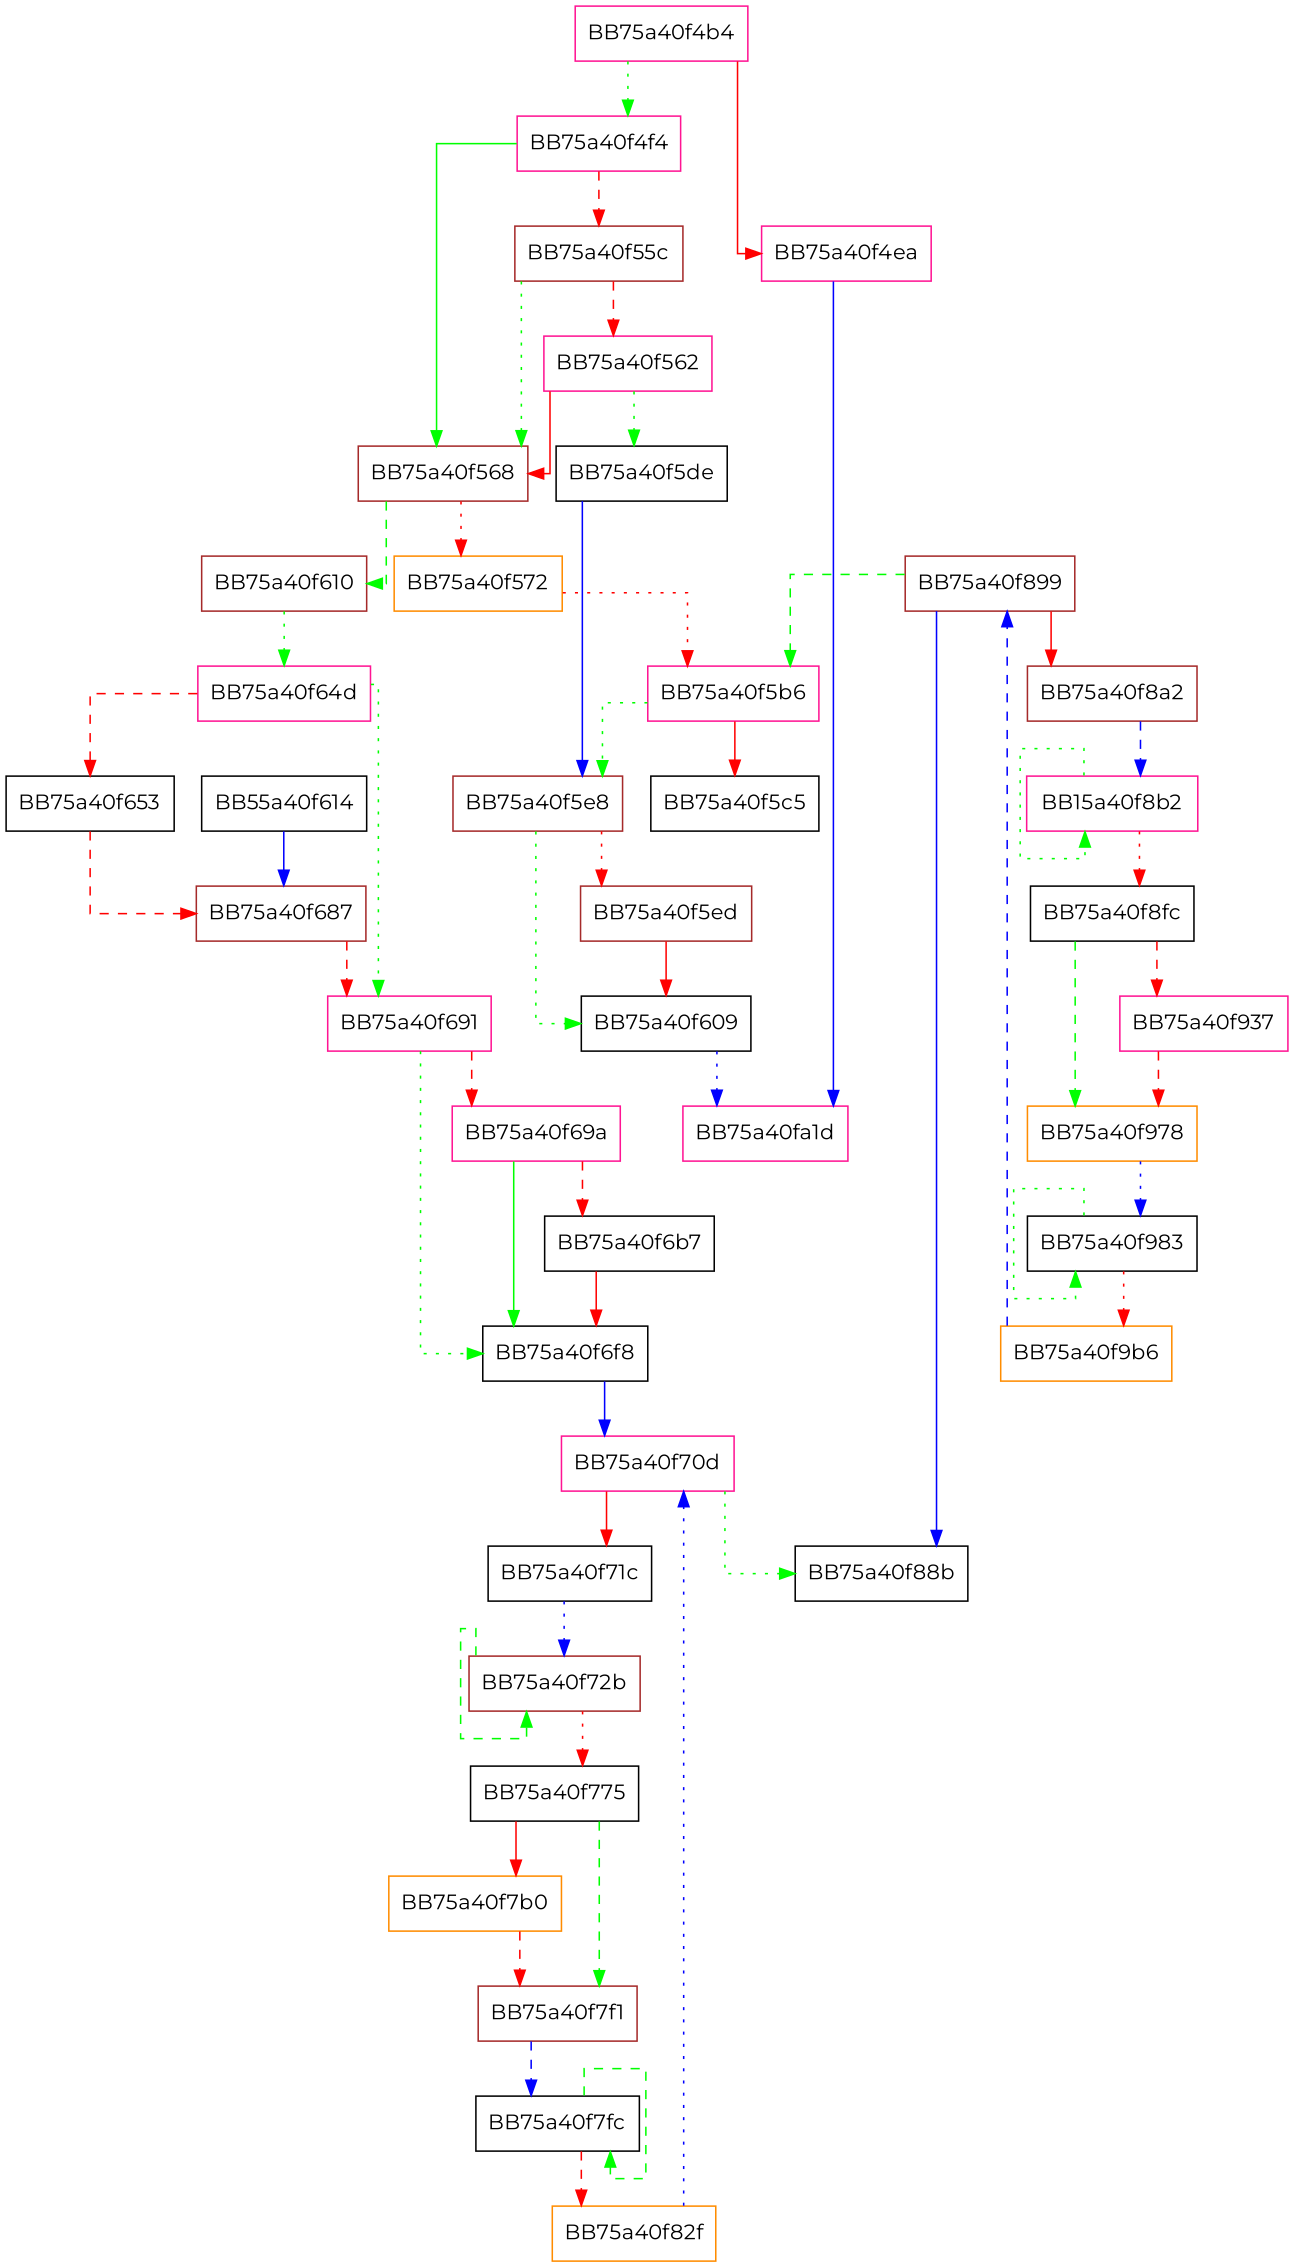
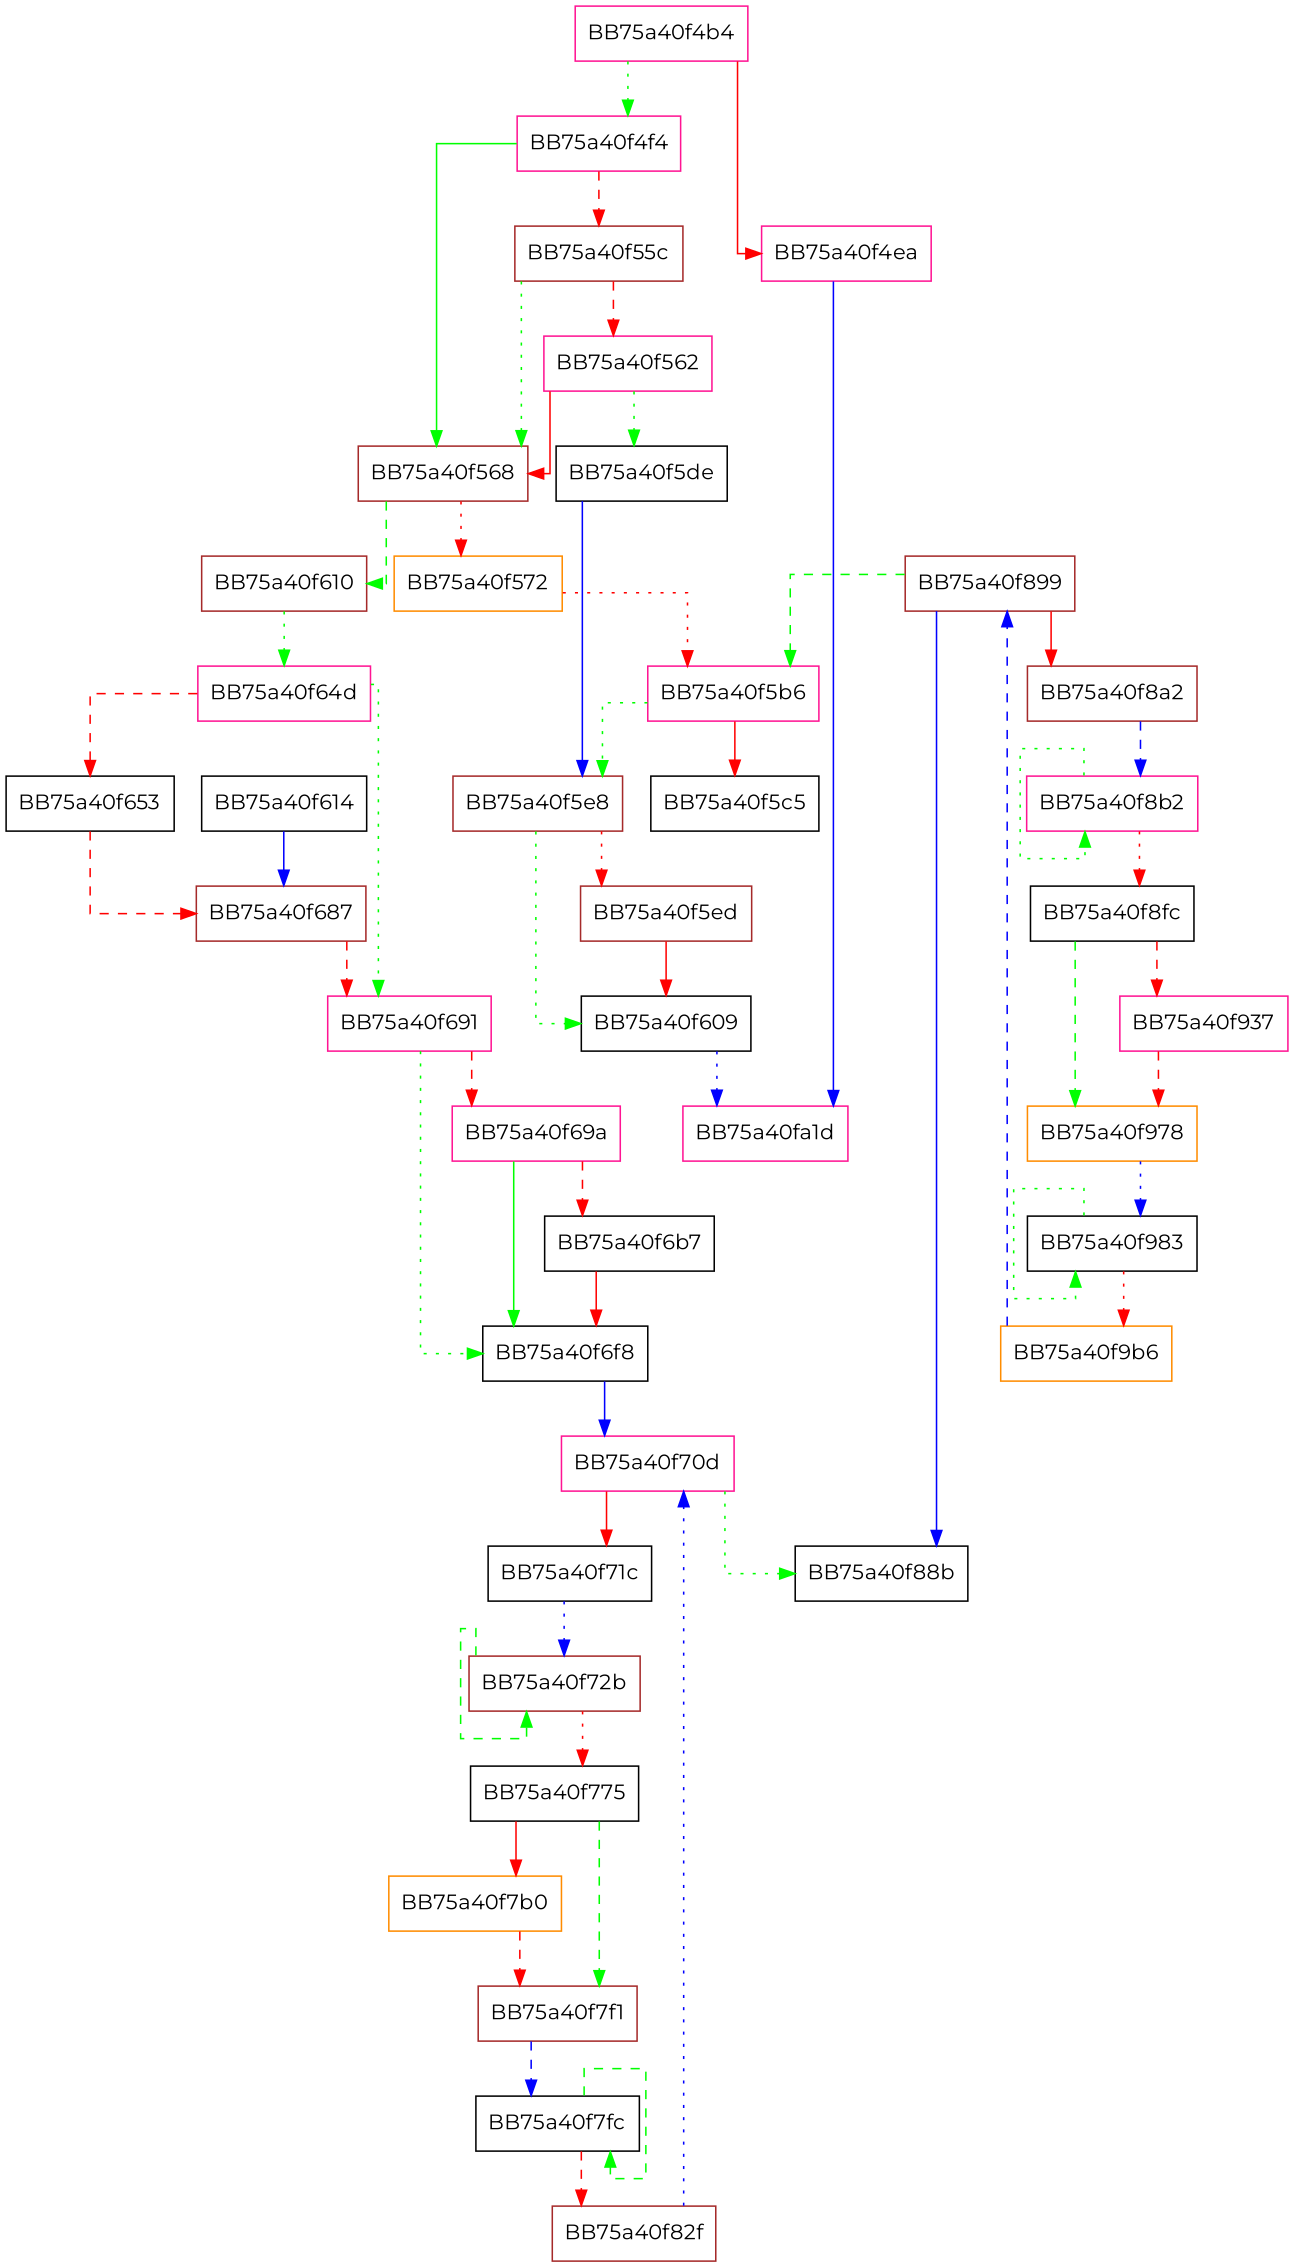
node "BB55a40f614": label "BB55a40f614" -> "BB75a40f614"
node "BB15a40f8b2": label "BB15a40f8b2" -> "BB75a40f8b2"
node "BB75a40f82f": color darkorange -> brown
